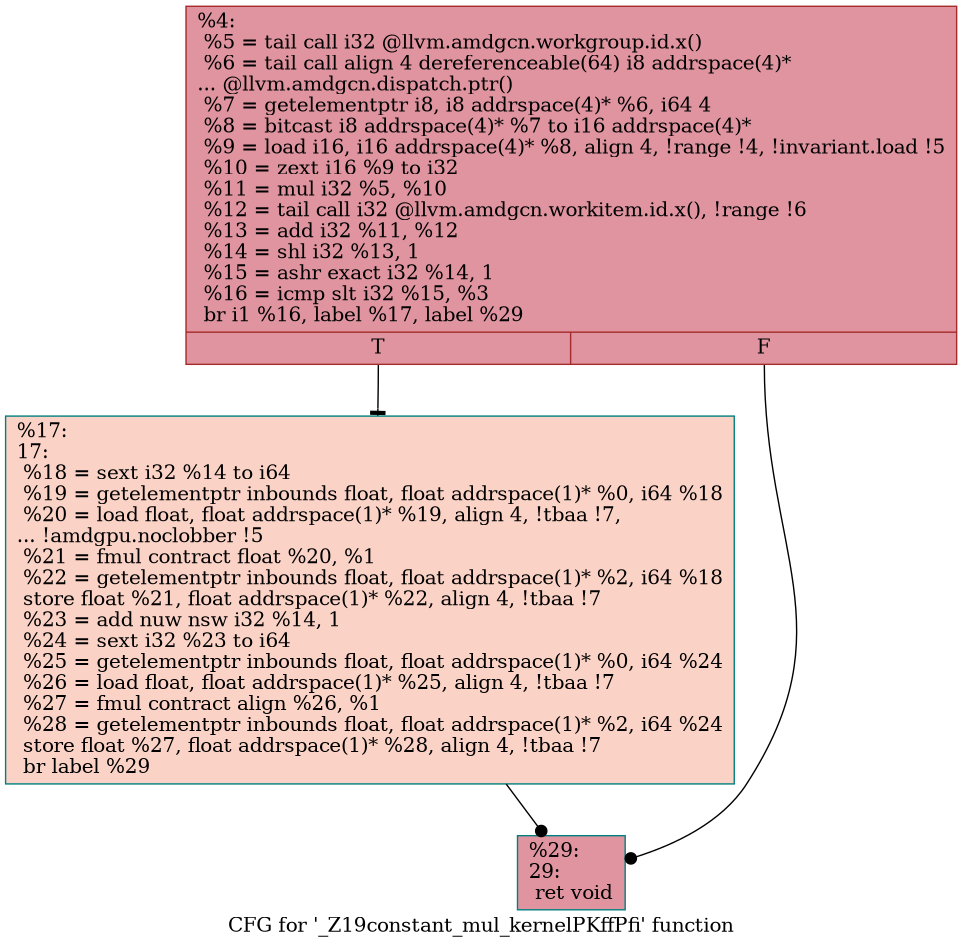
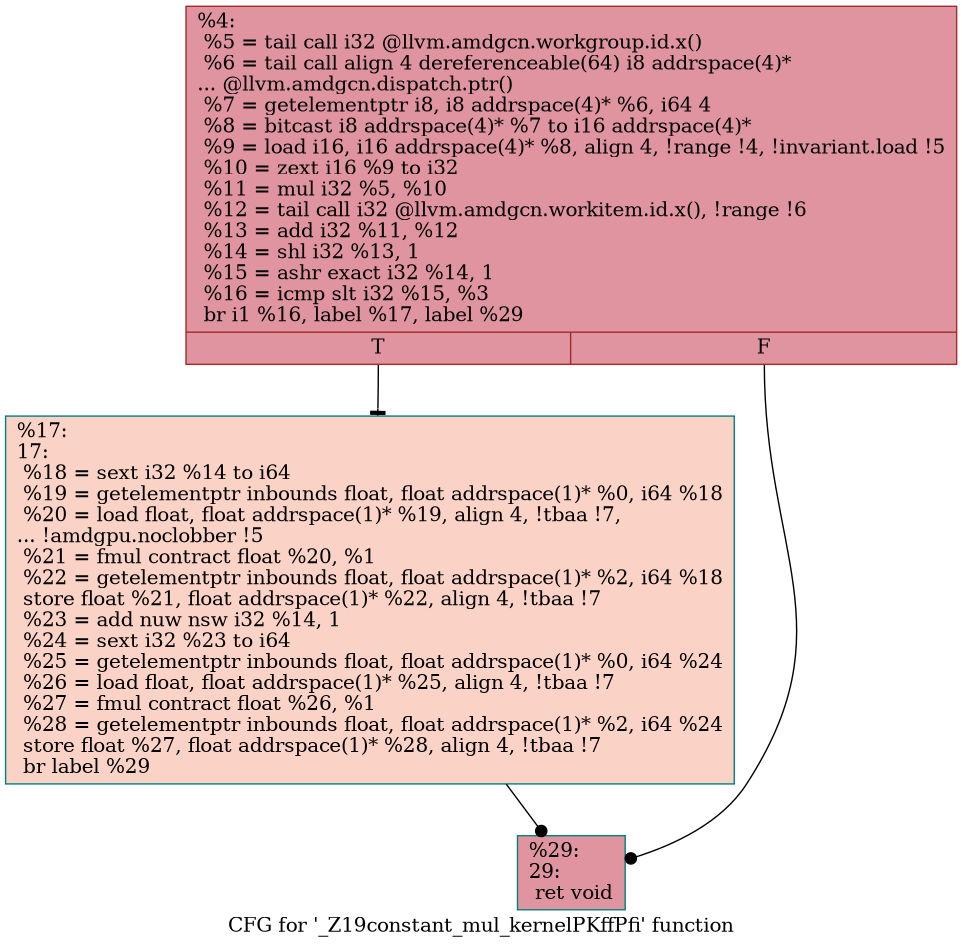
node "%17:": text "%27 = fmul contract align %26, %1" -> "%27 = fmul contract float %26, %1"
